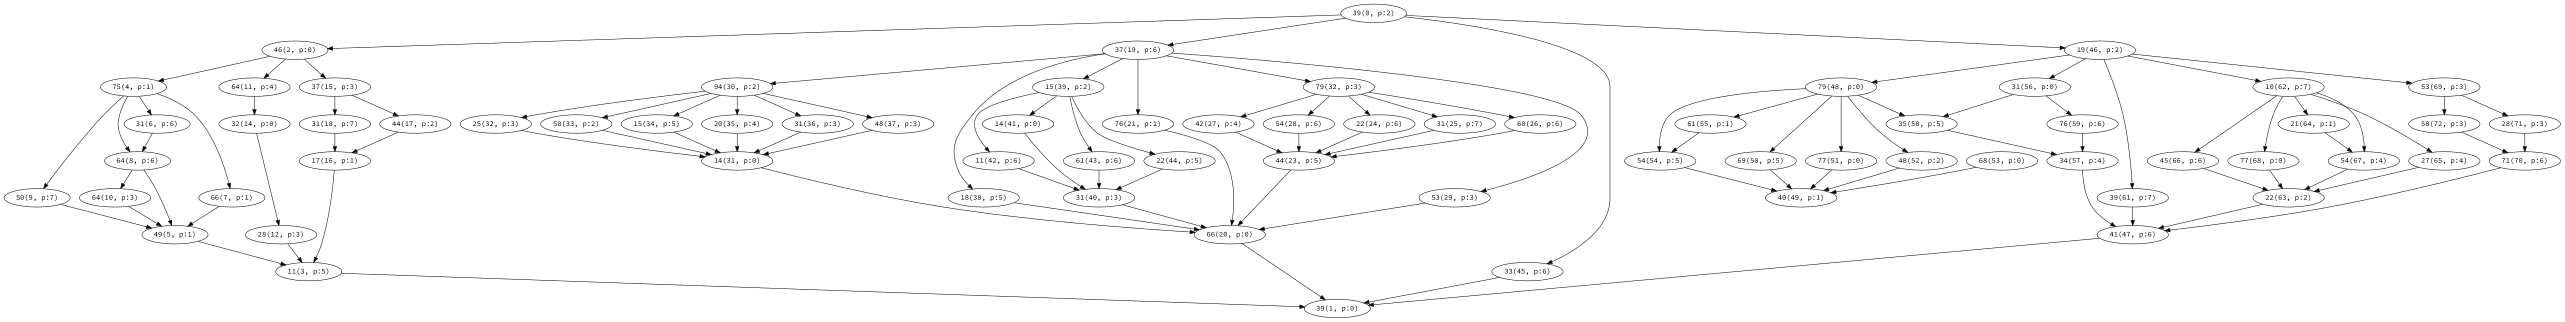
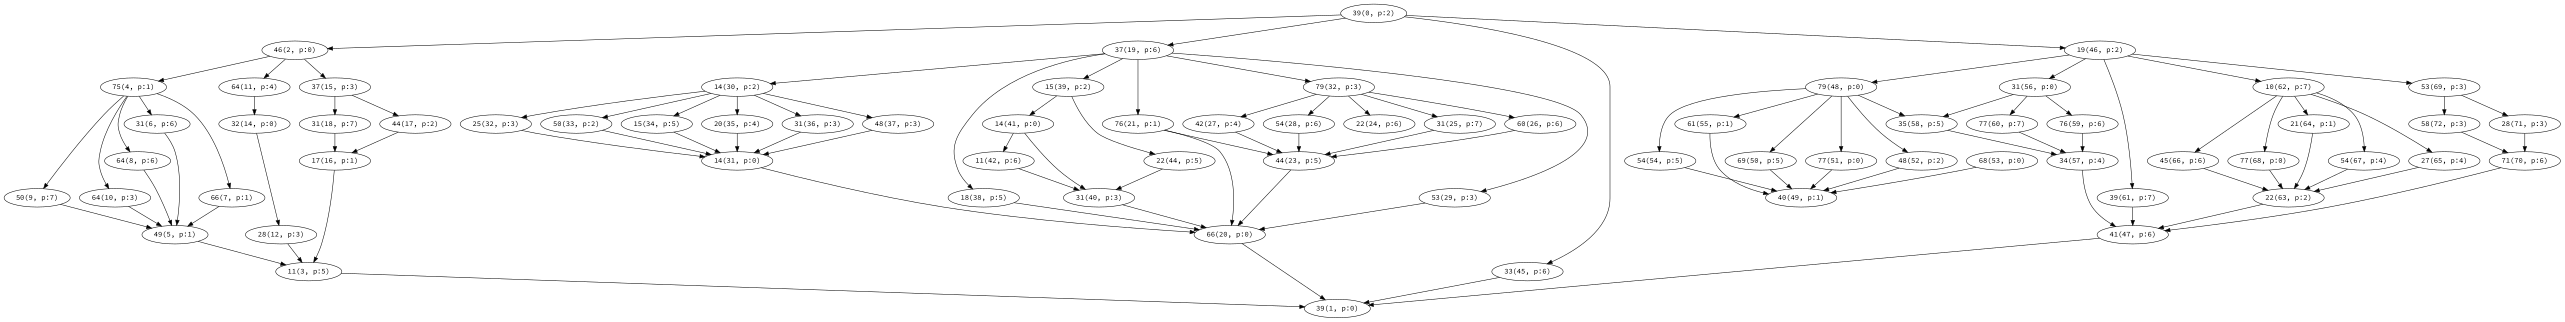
node "94(30, p:2)": label "94(30, p:2)" -> "14(30, p:2)"
edge "15(39, p:2)" -> "11(42, p:6)": now "14(41, p:0)" -> "11(42, p:6)"
node "77(60, p:7)": added
edge "31(6, p:6)" -> "64(8, p:6)": now "31(6, p:6)" -> "49(5, p:1)"
edge "22(24, p:6)" -> "44(23, p:5)": now "76(21, p:1)" -> "44(23, p:5)"
edge "61(55, p:1)" -> "54(54, p:5)": now "61(55, p:1)" -> "40(49, p:1)"
edge "21(64, p:1)" -> "54(67, p:4)": now "21(64, p:1)" -> "22(63, p:2)"
node "61(43, p:6)": removed
edge "64(8, p:6)" -> "64(10, p:3)": now "75(4, p:1)" -> "64(10, p:3)"
